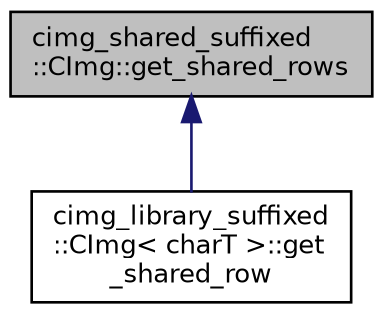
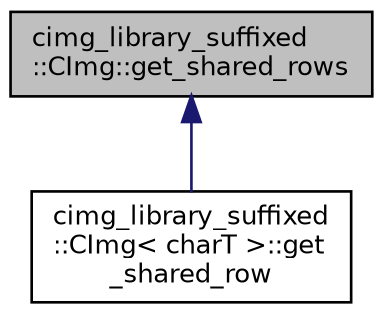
node "cimg_shared_suffixed ::CImg::get_shared_rows": label "cimg_shared_suffixed ::CImg::get_shared_rows" -> "cimg_library_suffixed ::CImg::get_shared_rows"
